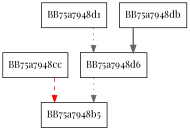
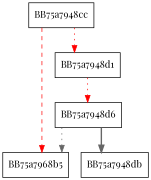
edge "BB75a7948cc" -> "BB75a7948d1": added
edge "BB75a7948d1" -> "BB75a7948d6": color gray40 -> red
edge "BB75a7948db" -> "BB75a7948d6": reversed
node "BB75a7948b5": label "BB75a7948b5" -> "BB75a7968b5"
